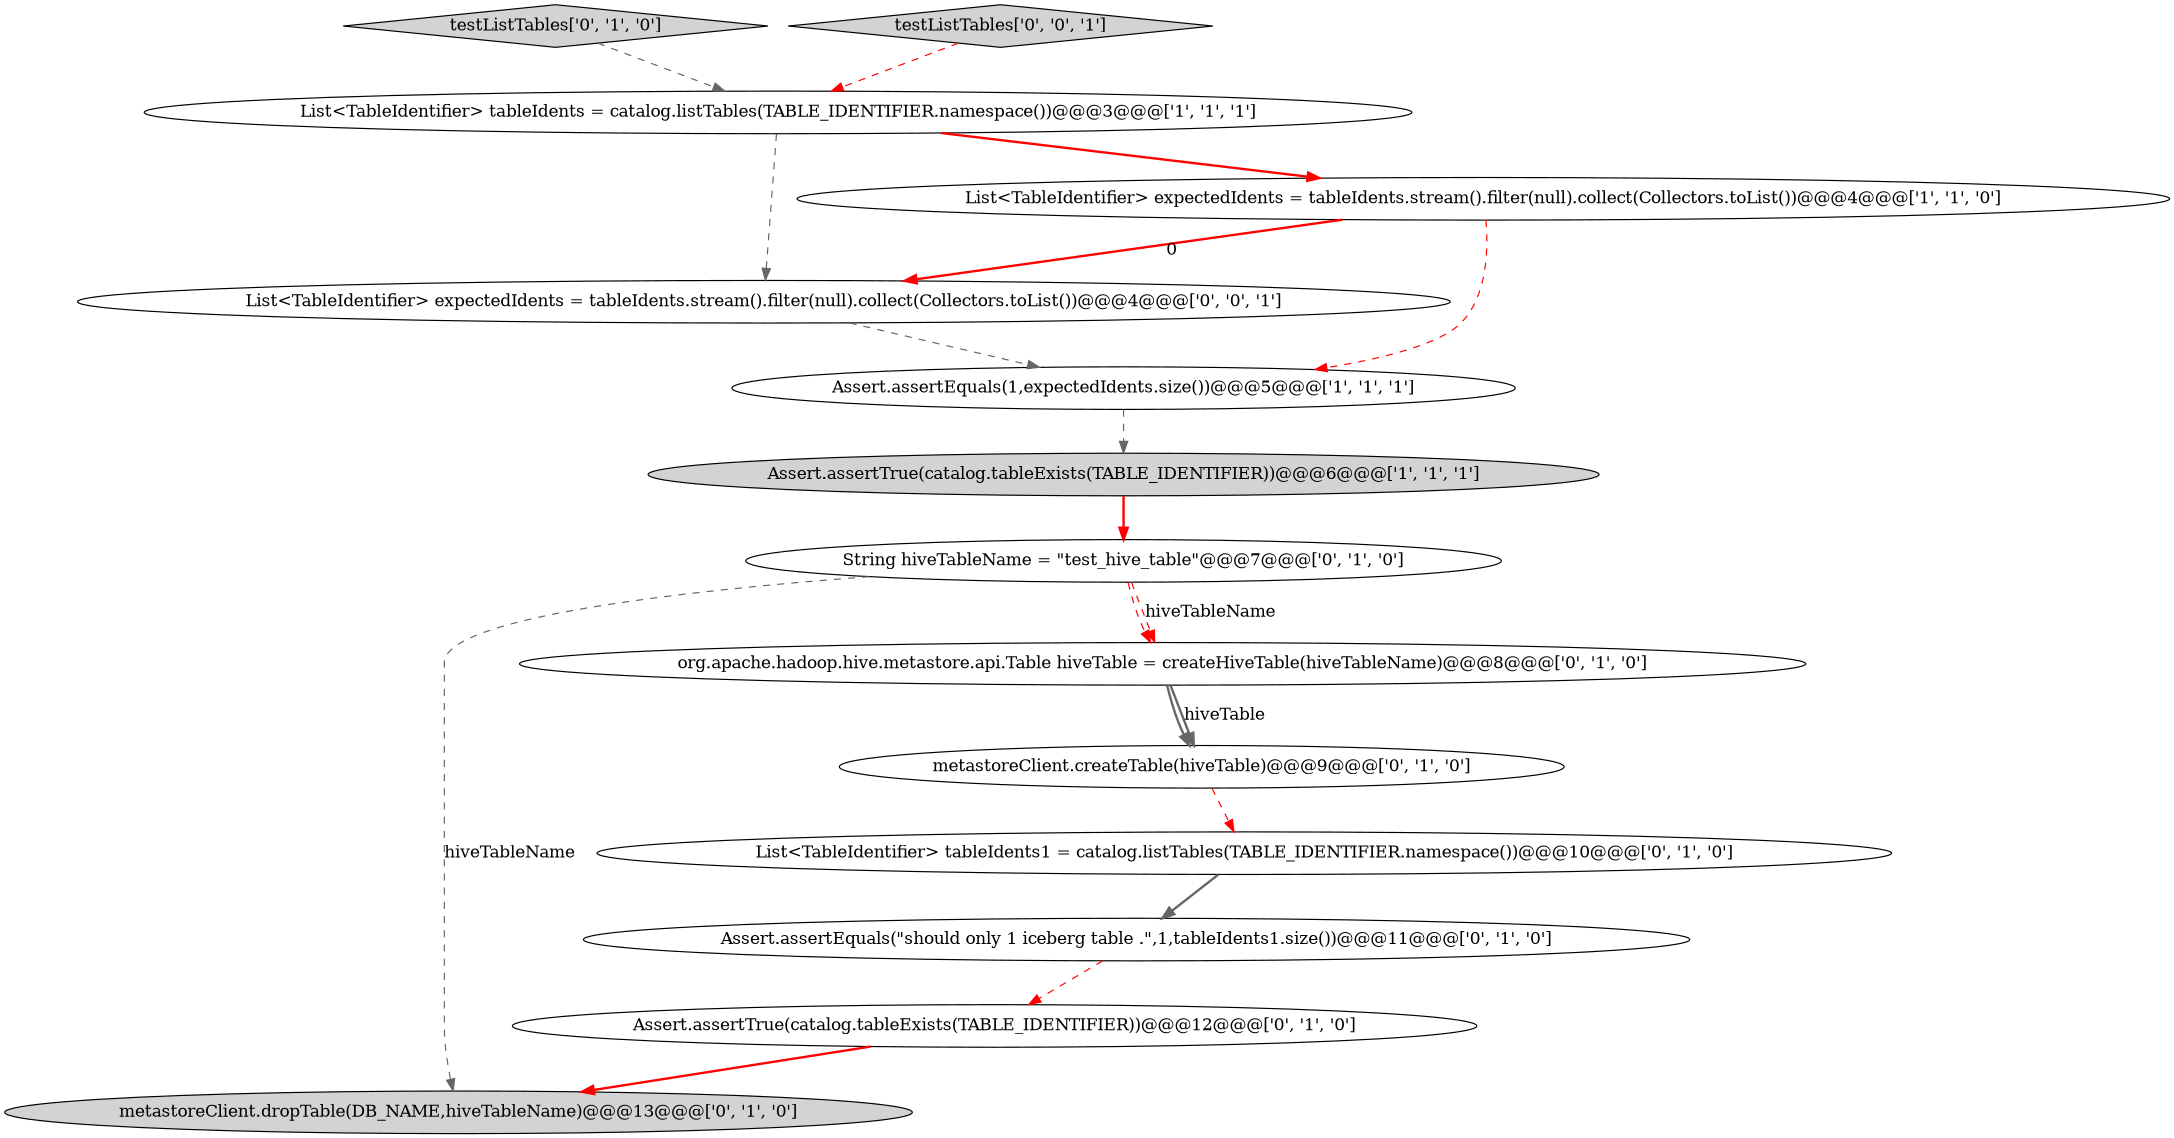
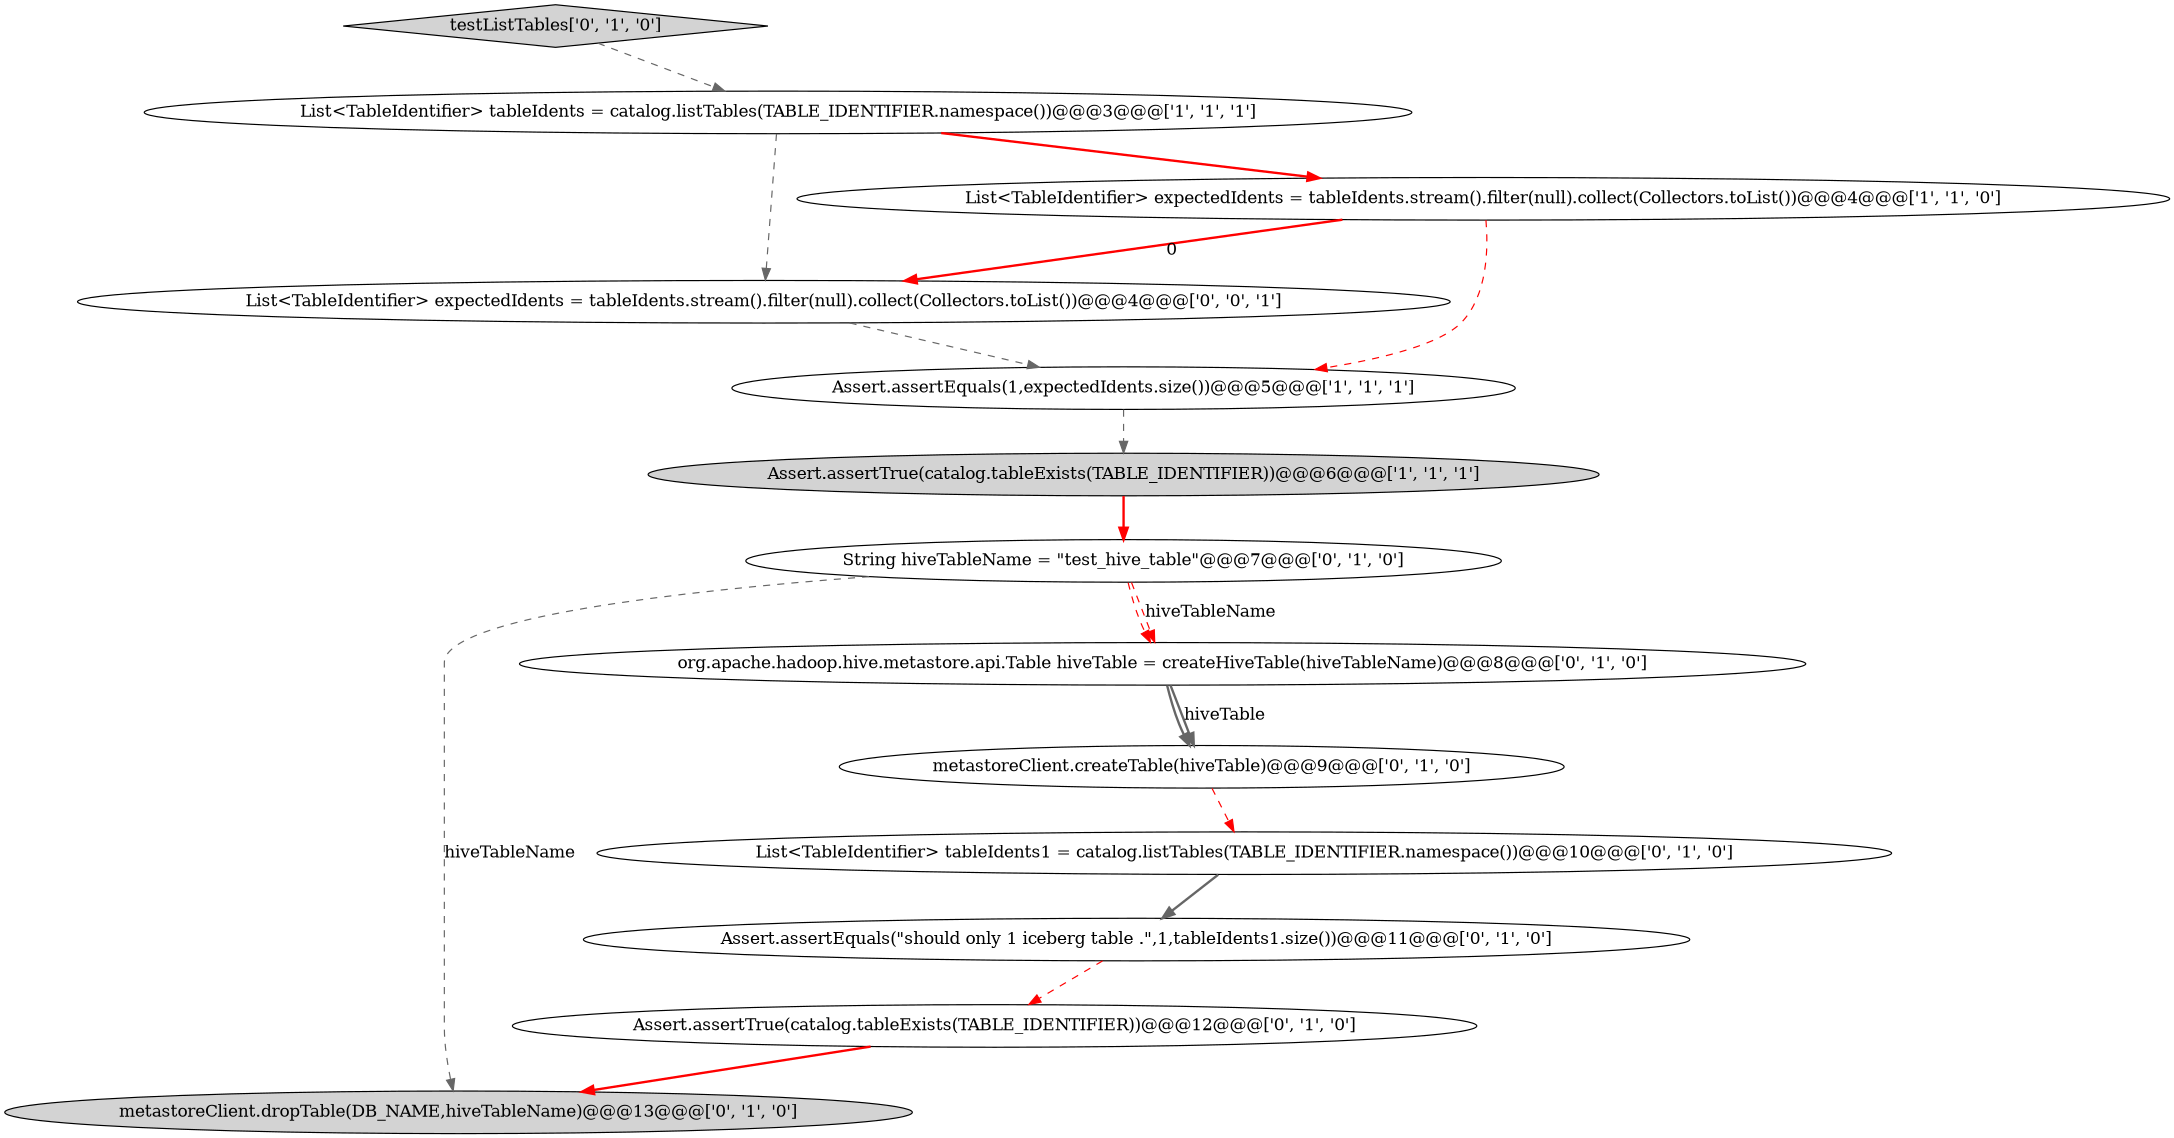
node "testListTables['0', '0', '1']": removed
